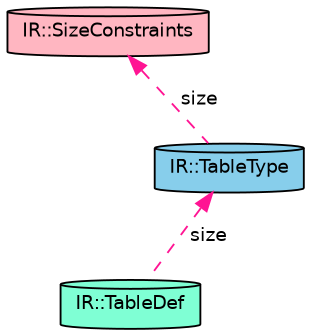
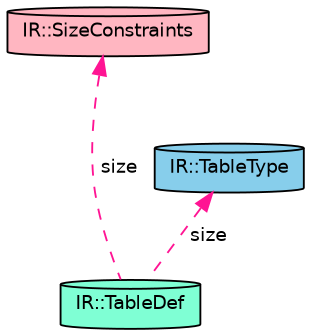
edge "IR::TableType" -> "IR::SizeConstraints": now "IR::TableDef" -> "IR::SizeConstraints"
